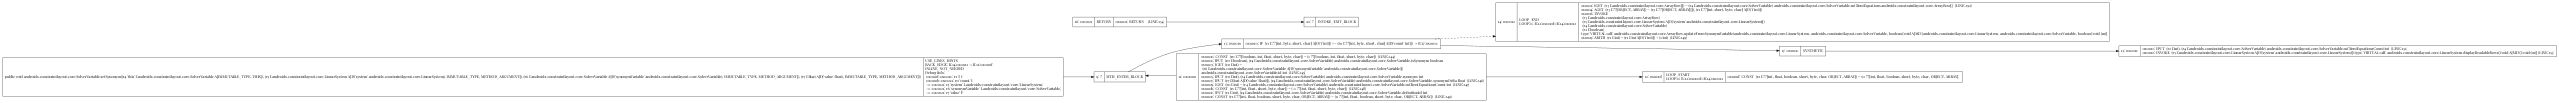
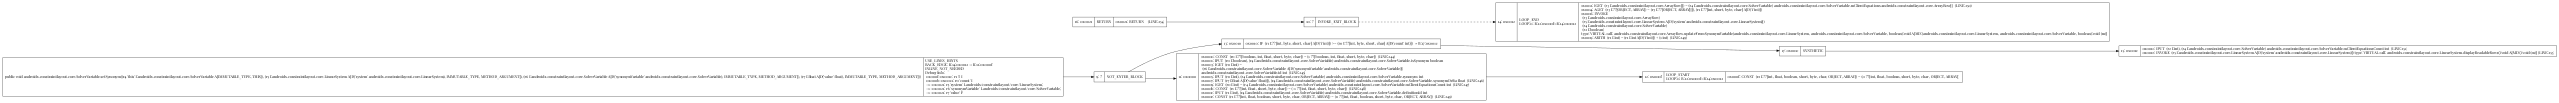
edge "13: 0x0010" -> "14: 0x0012": now "10: ?" -> "14: 0x0012"
edge "11: 0x0000" -> "9: ?": reversed
node "9: ?": text "MTH_ENTER_BLOCK" -> "NOT_ENTER_BLOCK"
